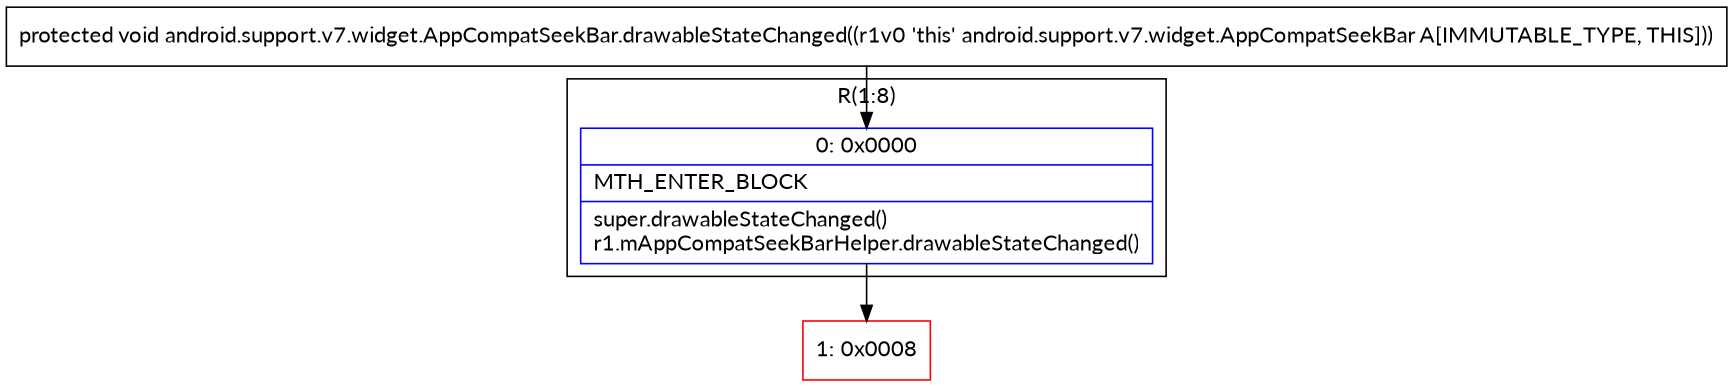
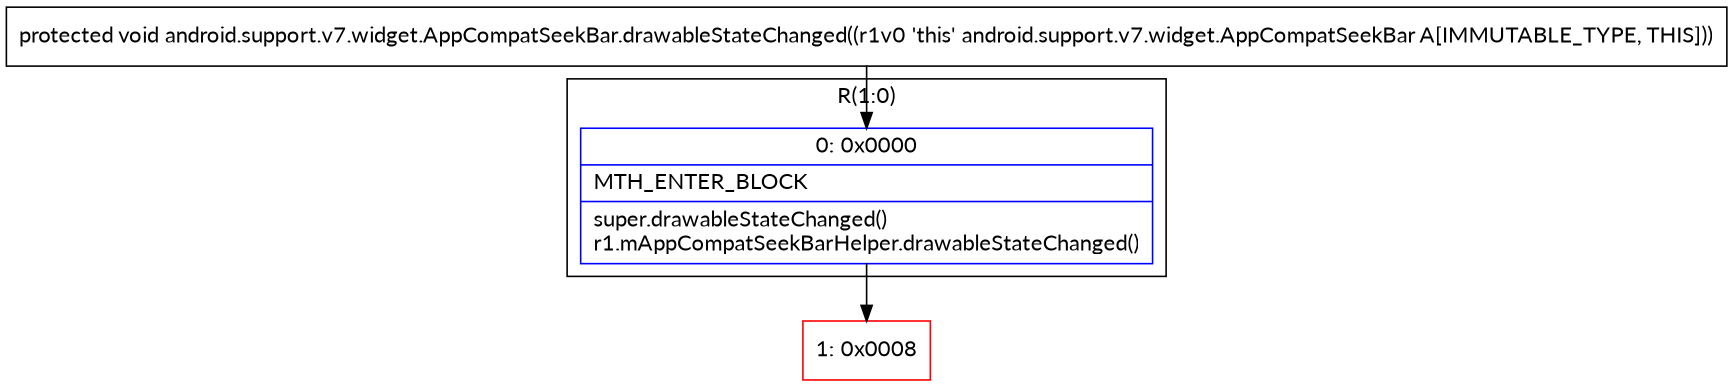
cluster "R(1:8)": label "R(1:8)" -> "R(1:0)"
